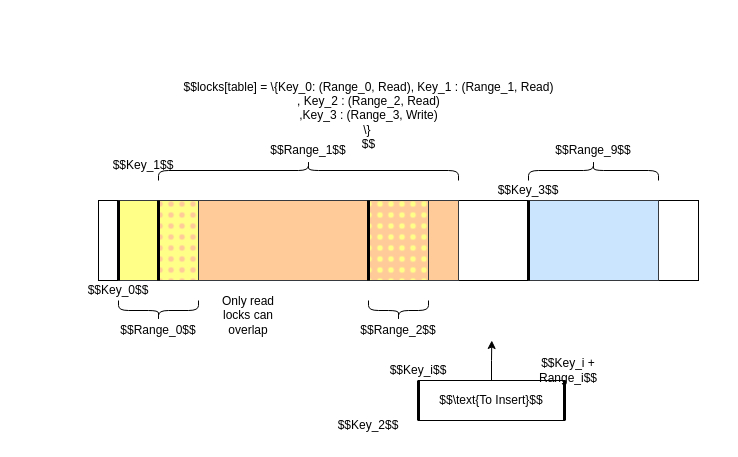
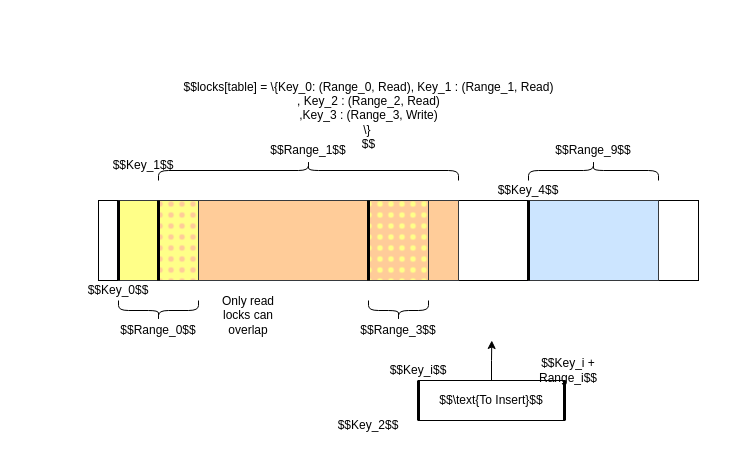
node "$$Key_3$$": label "$$Key_3$$" -> "$$Key_4$$"
node "$$Range_2$$": label "$$Range_2$$" -> "$$Range_3$$"
